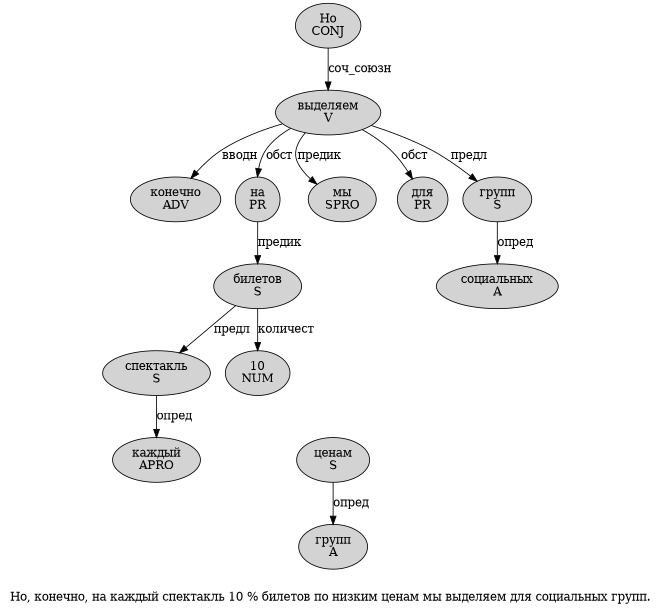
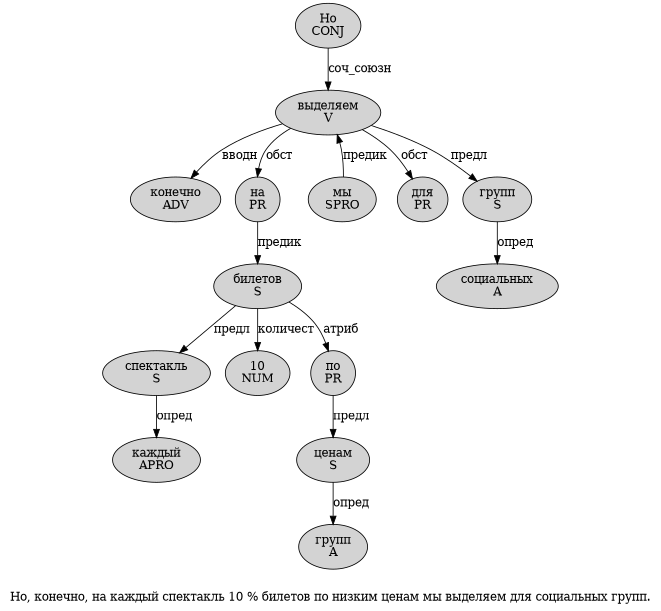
edge "выделяем V" -> "мы SPRO": reversed
node "по PR": added
